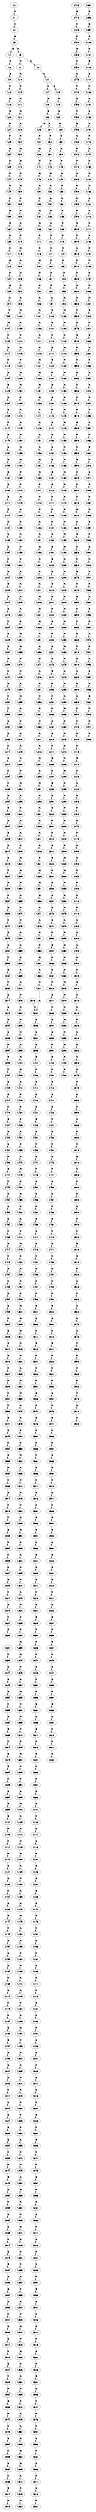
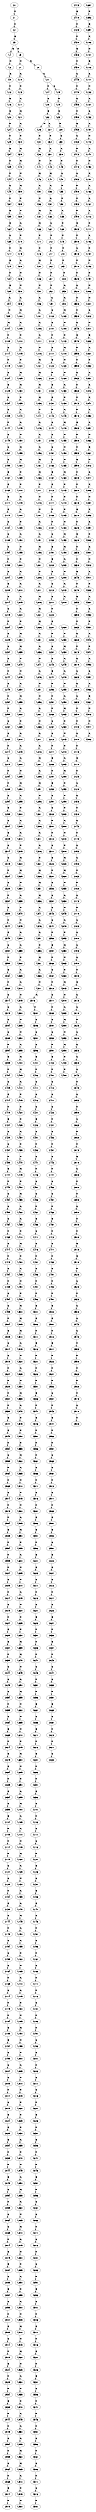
node "S223": removed
edge "S371" -> "S381": now "S371" -> "S376"
edge "S629" -> "S634": added, label "G"
